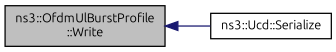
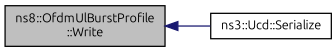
node "ns3::OfdmUlBurstProfile ::Write": label "ns3::OfdmUlBurstProfile ::Write" -> "ns8::OfdmUlBurstProfile ::Write"
